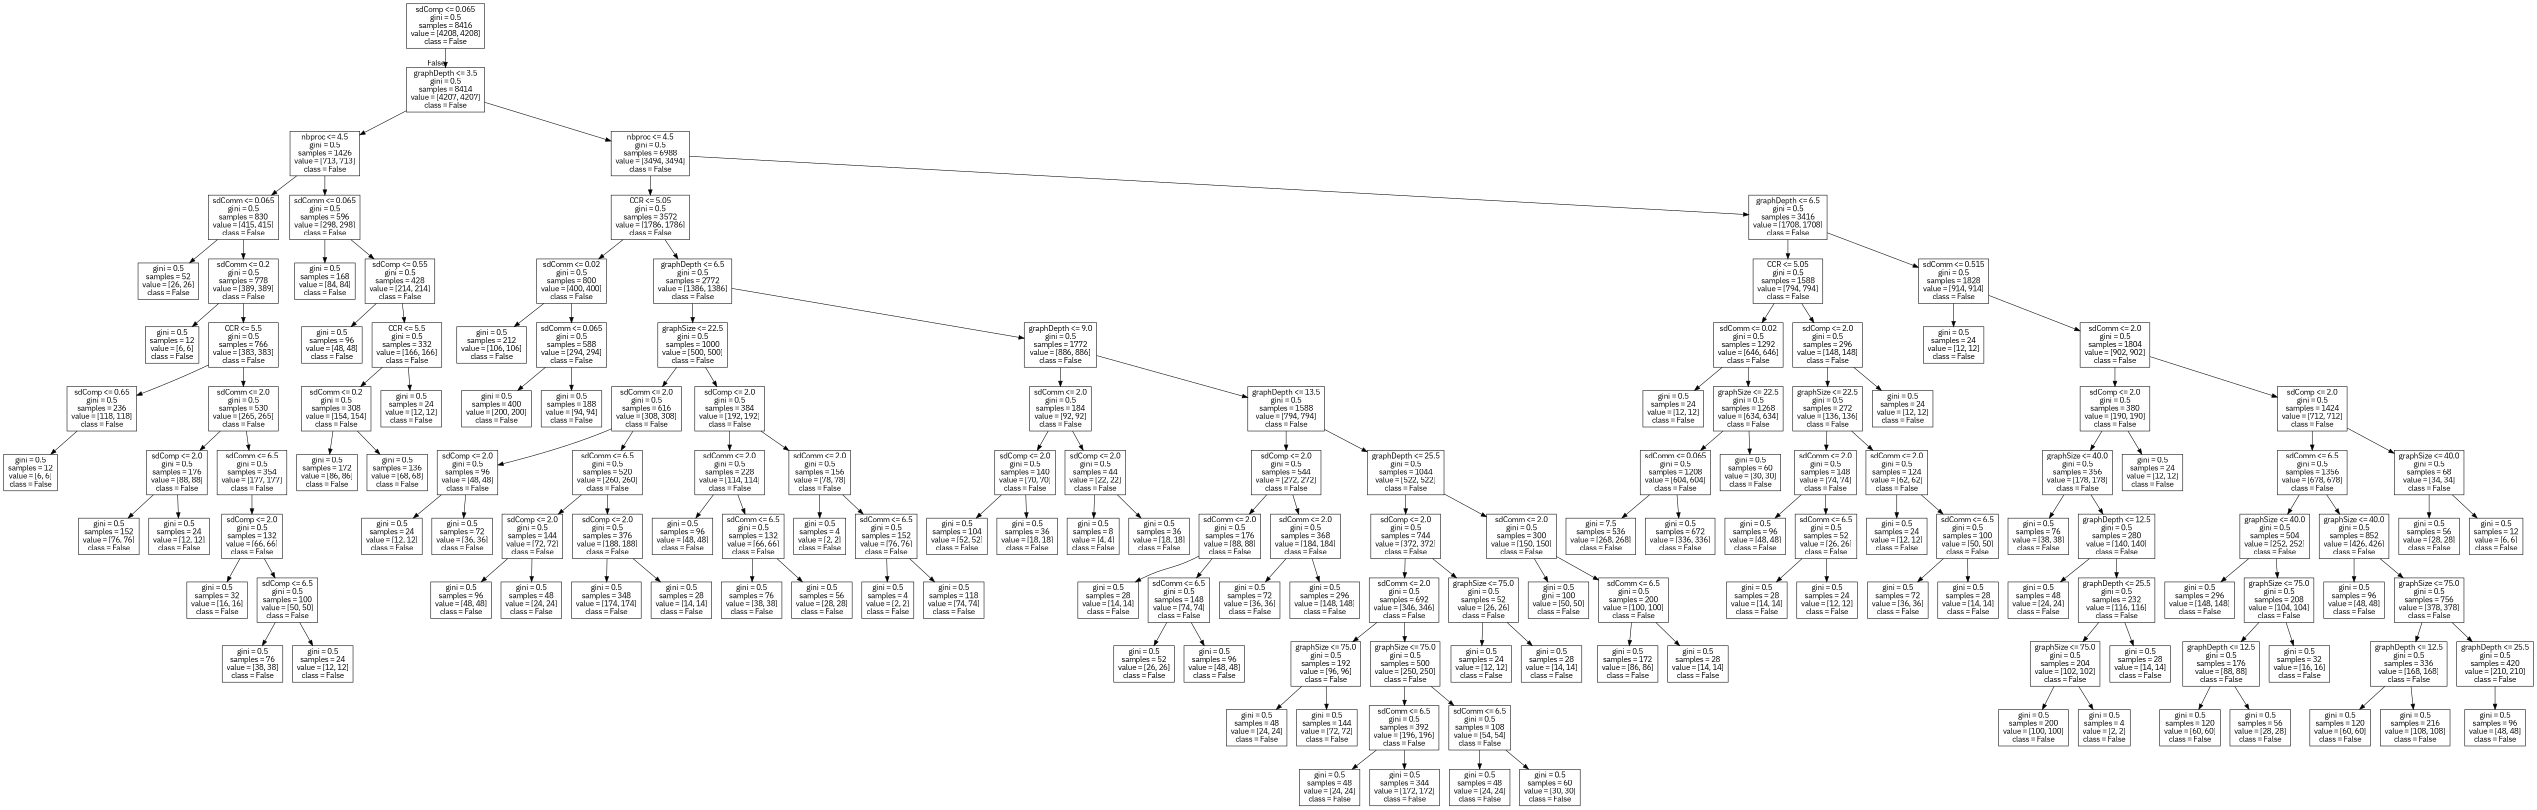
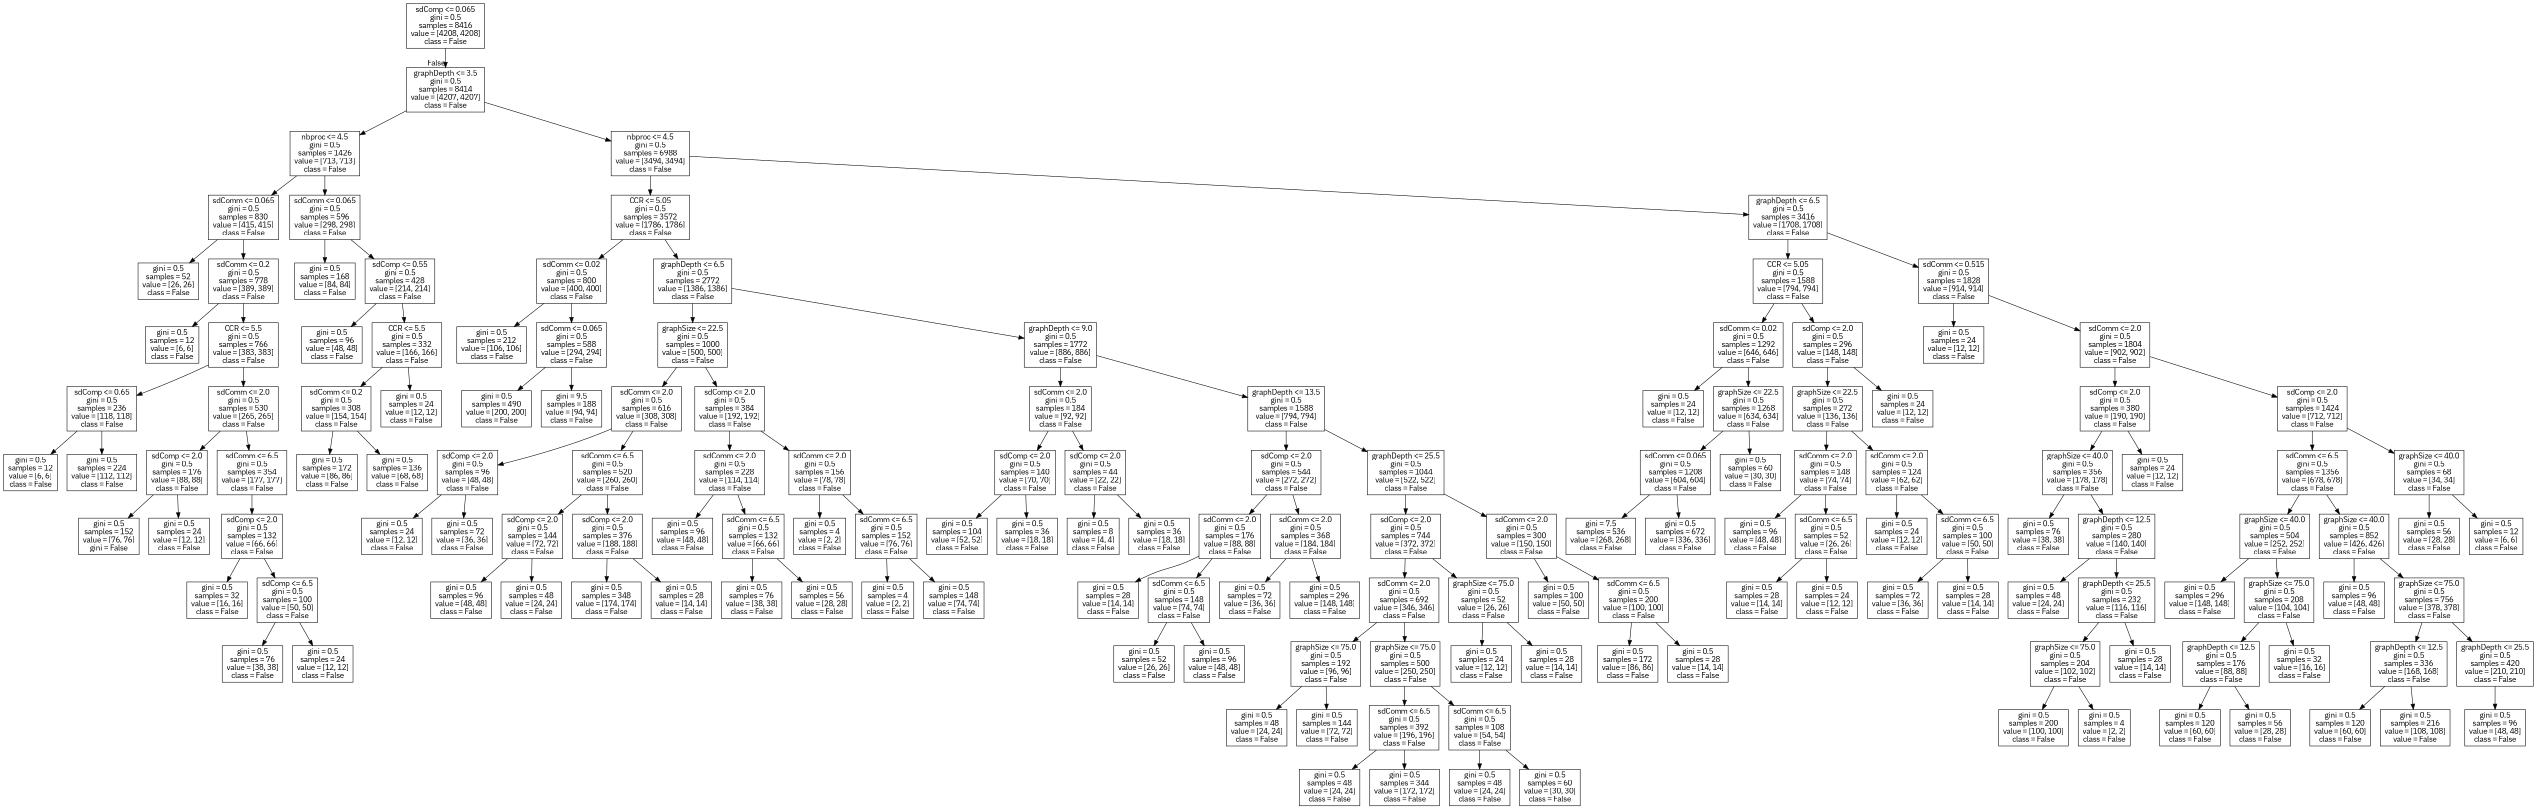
node "gini = 0.5 samples = 400 value = [200, 200] class = False": label "gini = 0.5 samples = 400 value = [200, 200] class = False" -> "gini = 0.5 samples = 490 value = [200, 200] class = False"
node "gini = 0.5 samples = 188 value = [94, 94] class = False": label "gini = 0.5 samples = 188 value = [94, 94] class = False" -> "gini = 9.5 samples = 188 value = [94, 94] class = False"
node "gini = 0.5 samples = 224 value = [112, 112] class = False": added
node "gini = 0.5 samples = 152 value = [76, 76] class = False": label "gini = 0.5 samples = 152 value = [76, 76] class = False" -> "gini = 0.5 samples = 152 value = [76, 76] gini = False"
node "gini = 0.5 samples = 118 value = [74, 74] class = False": label "gini = 0.5 samples = 118 value = [74, 74] class = False" -> "gini = 0.5 samples = 148 value = [74, 74] class = False"
node "gini = 0.5 gini = 100 value = [50, 50] class = False": label "gini = 0.5 gini = 100 value = [50, 50] class = False" -> "gini = 0.5 samples = 100 value = [50, 50] class = False"
node "gini = 0.5 samples = 216 value = [108, 108] class = False": label "gini = 0.5 samples = 216 value = [108, 108] class = False" -> "gini = 0.5 samples = 216 value = [108, 108] value = False"
